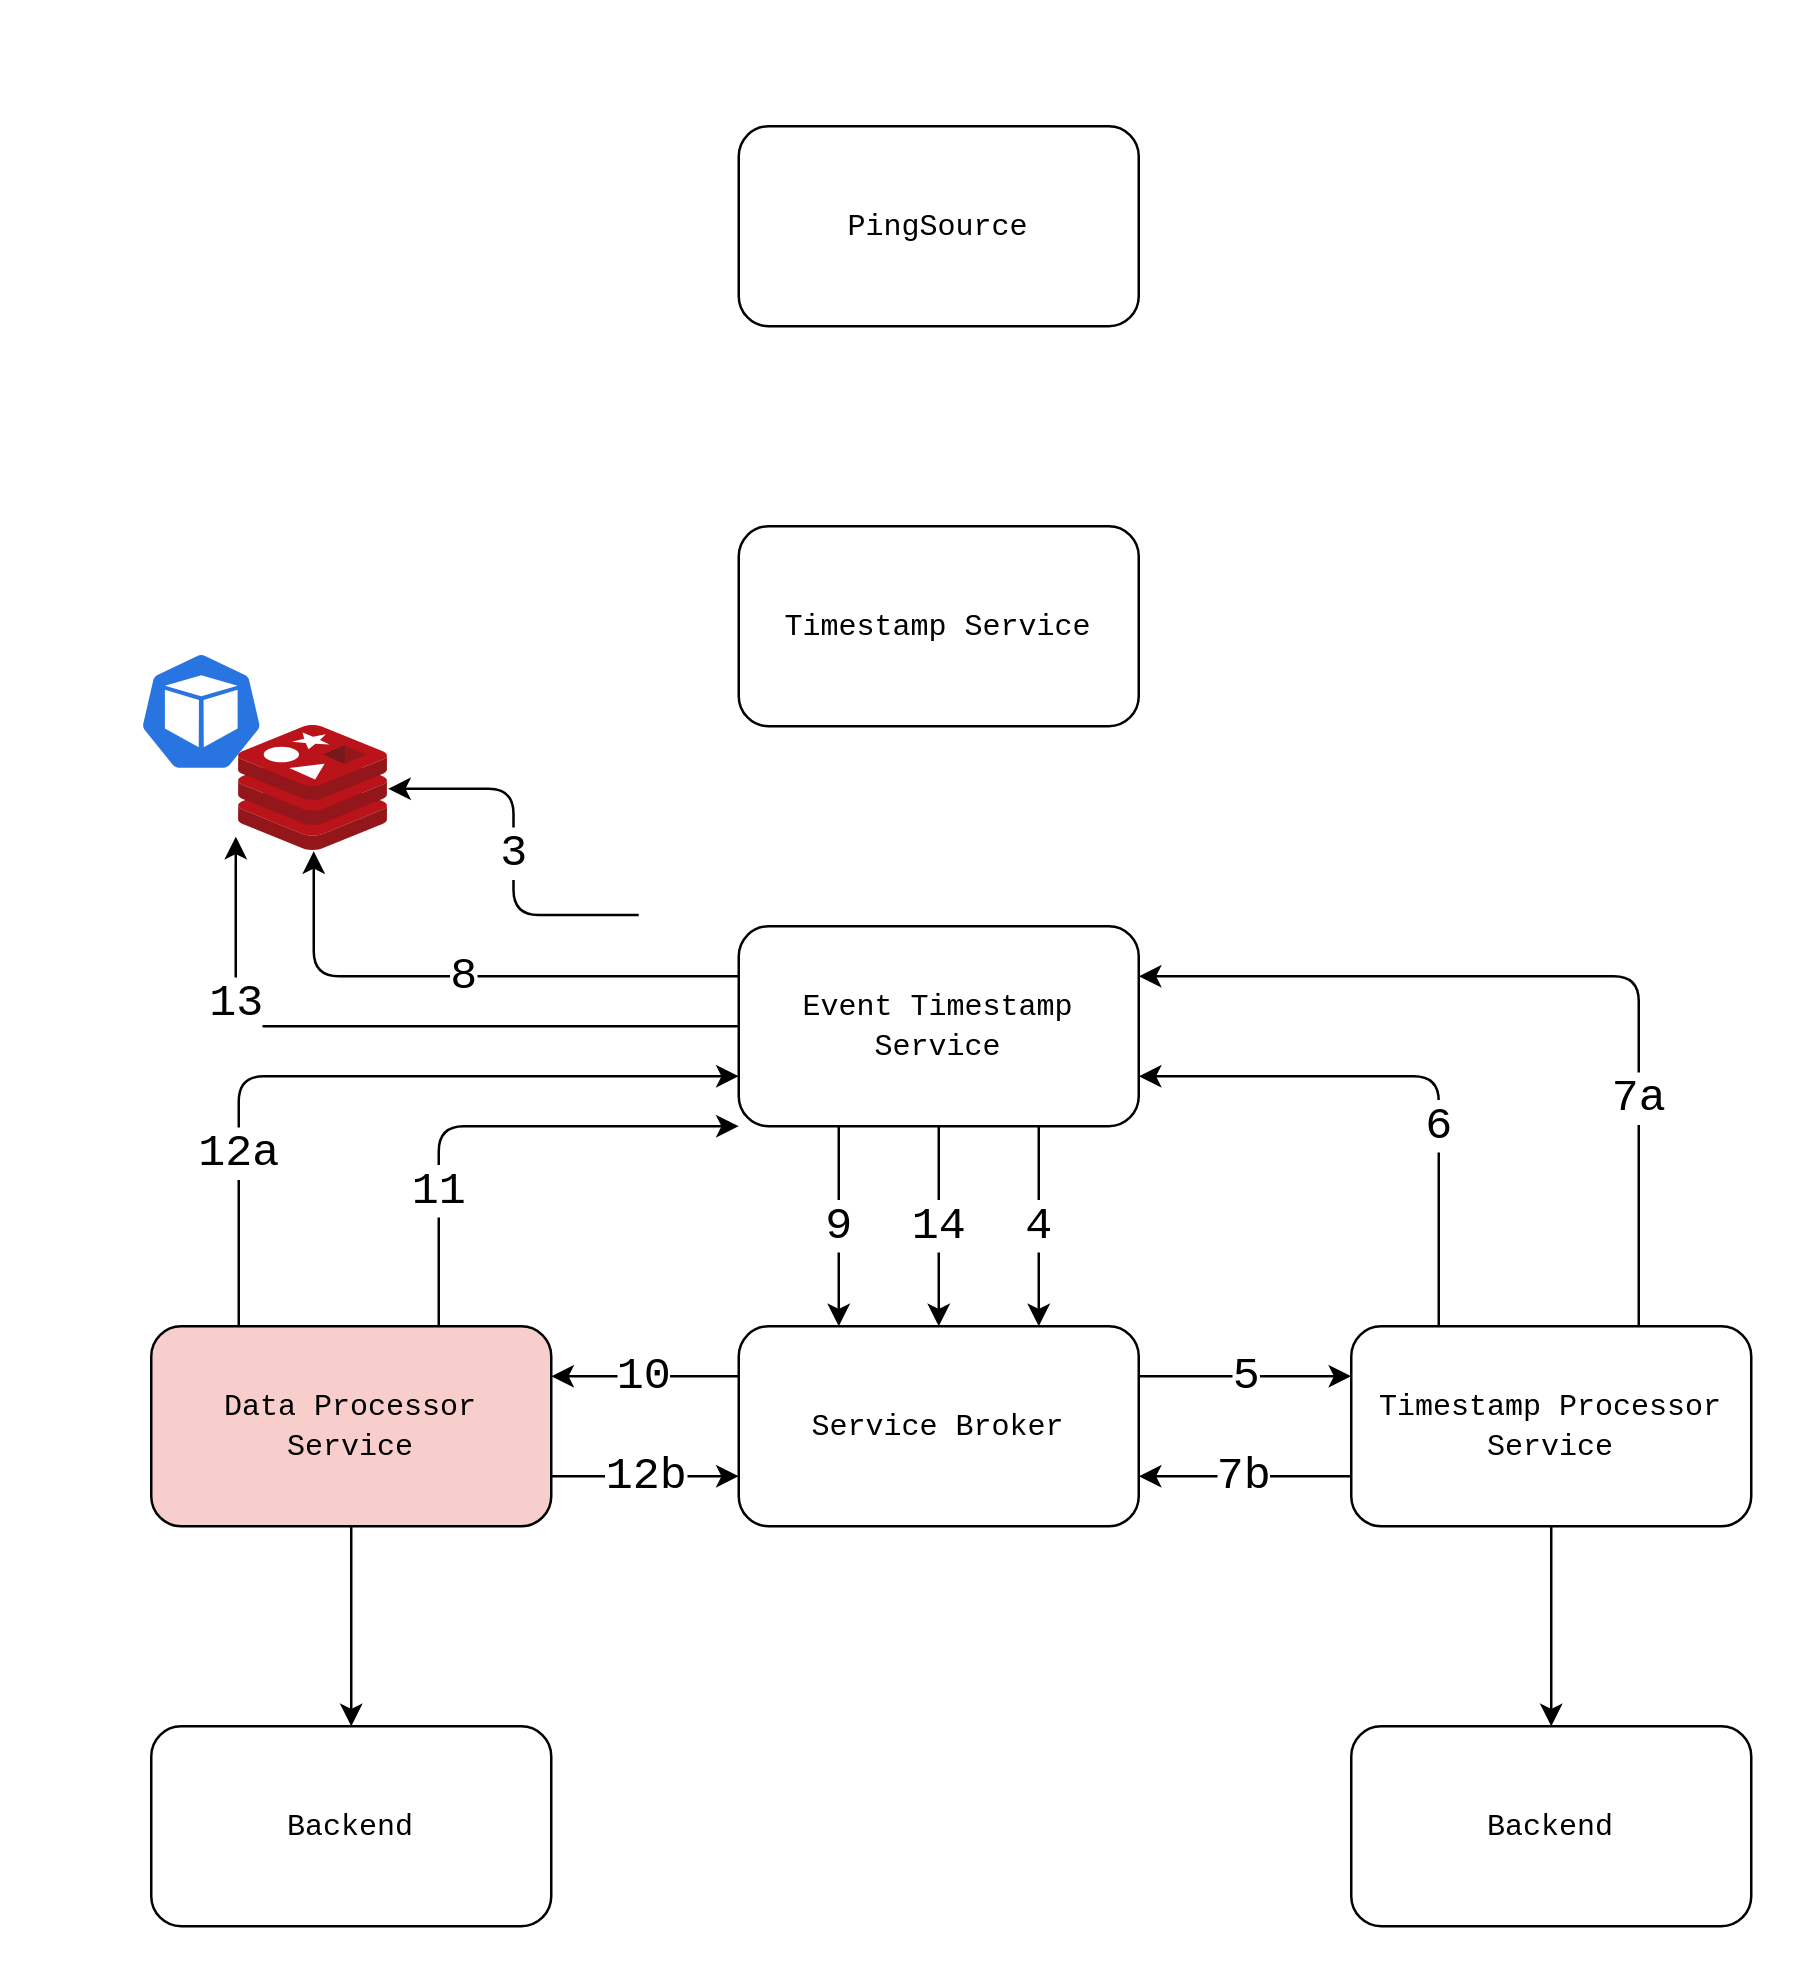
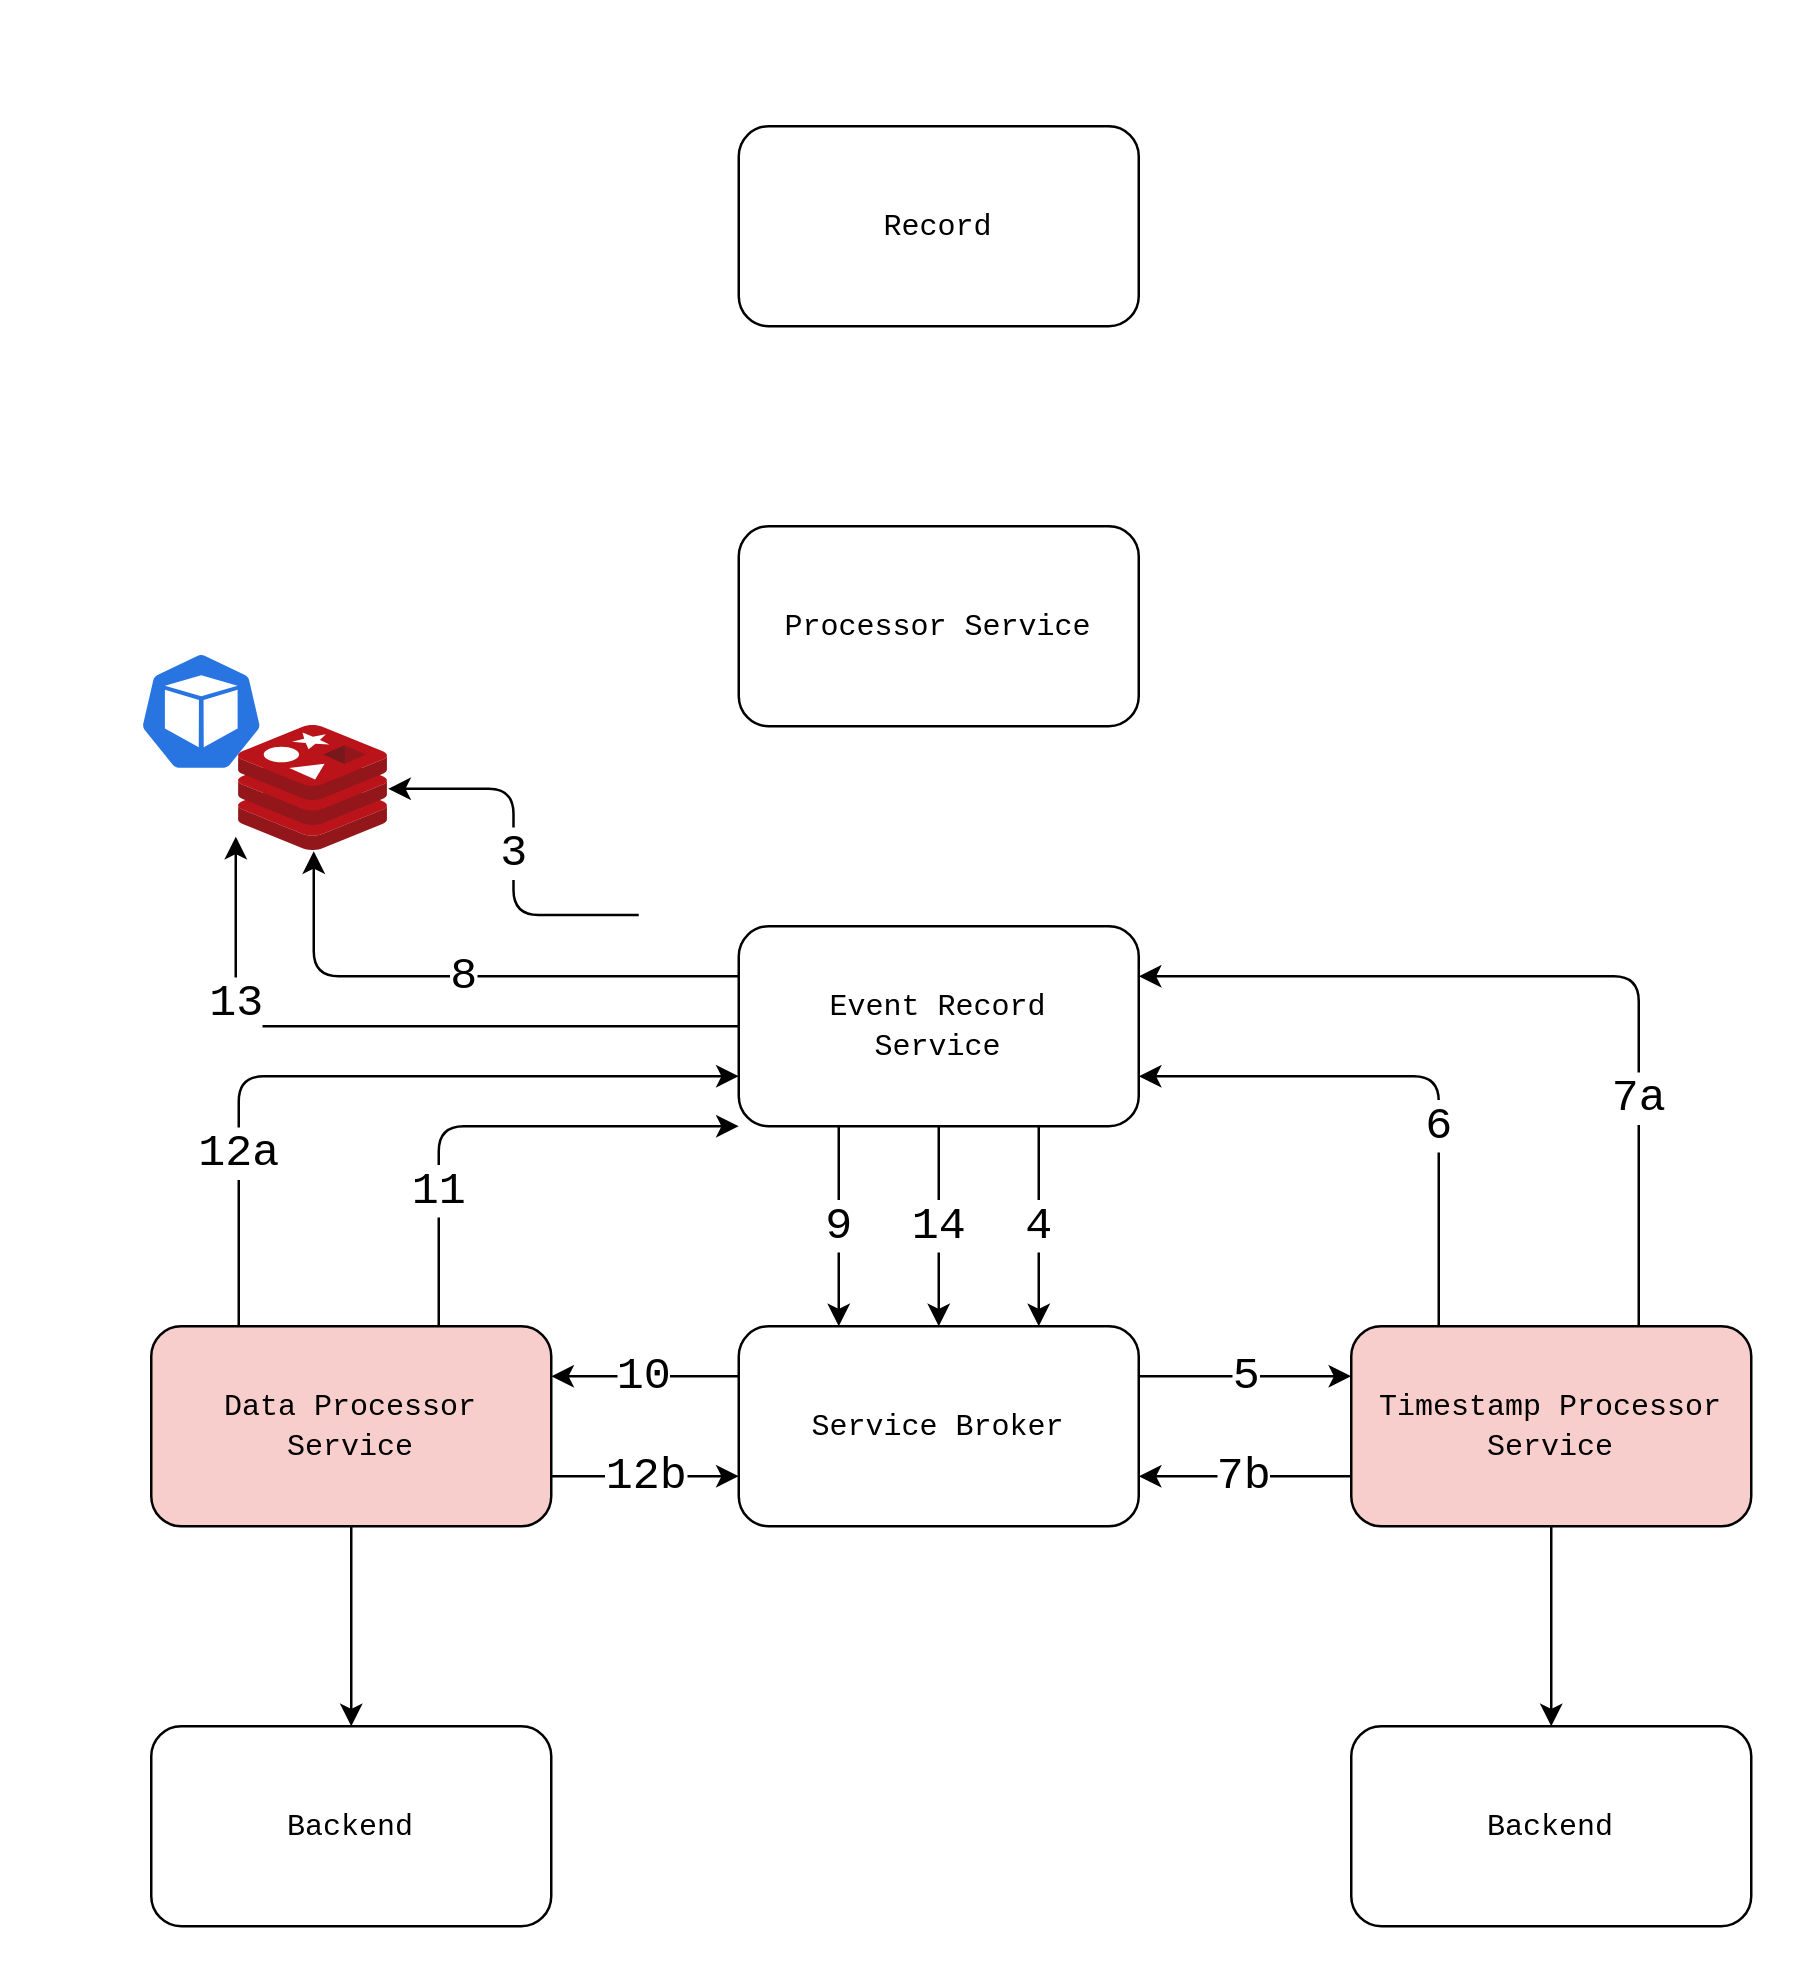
node "PingSource": label "PingSource" -> "Record"
node "Timestamp Service": label "Timestamp Service" -> "Processor Service"
node "Event Timestamp Service": label "Event Timestamp Service" -> "Event Record Service"
node "Timestamp Processor Service": fillcolor #ffffff -> #f8cecc
